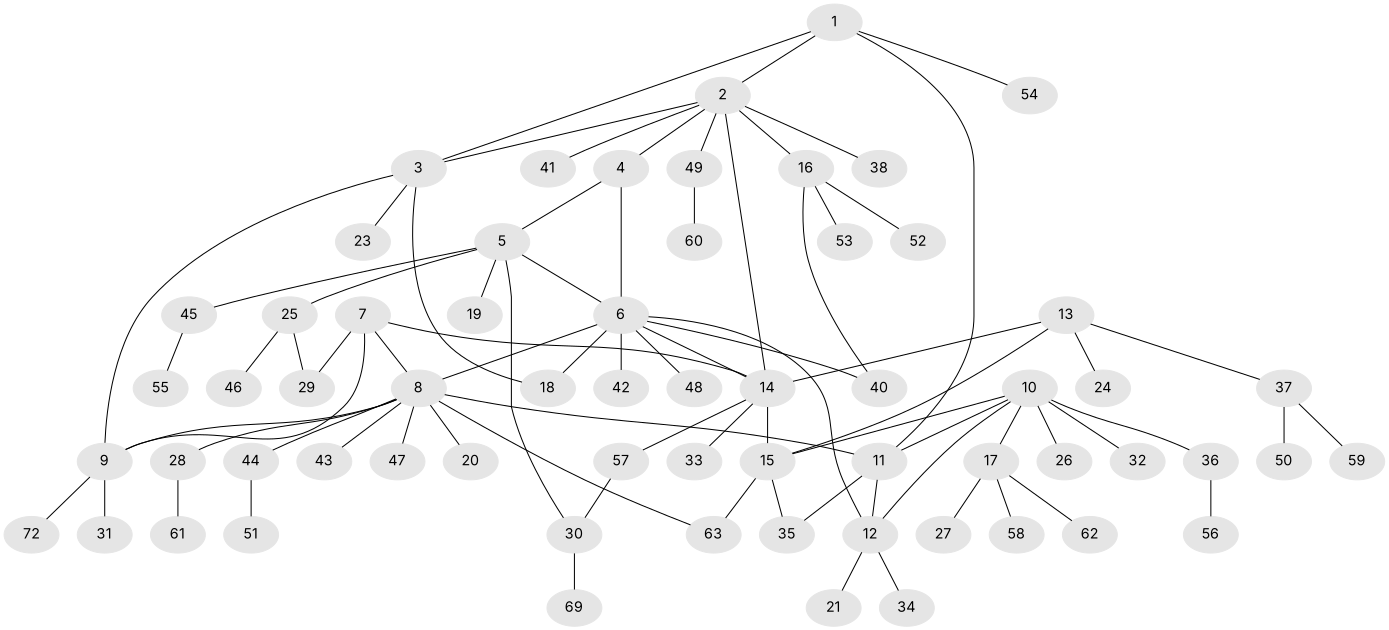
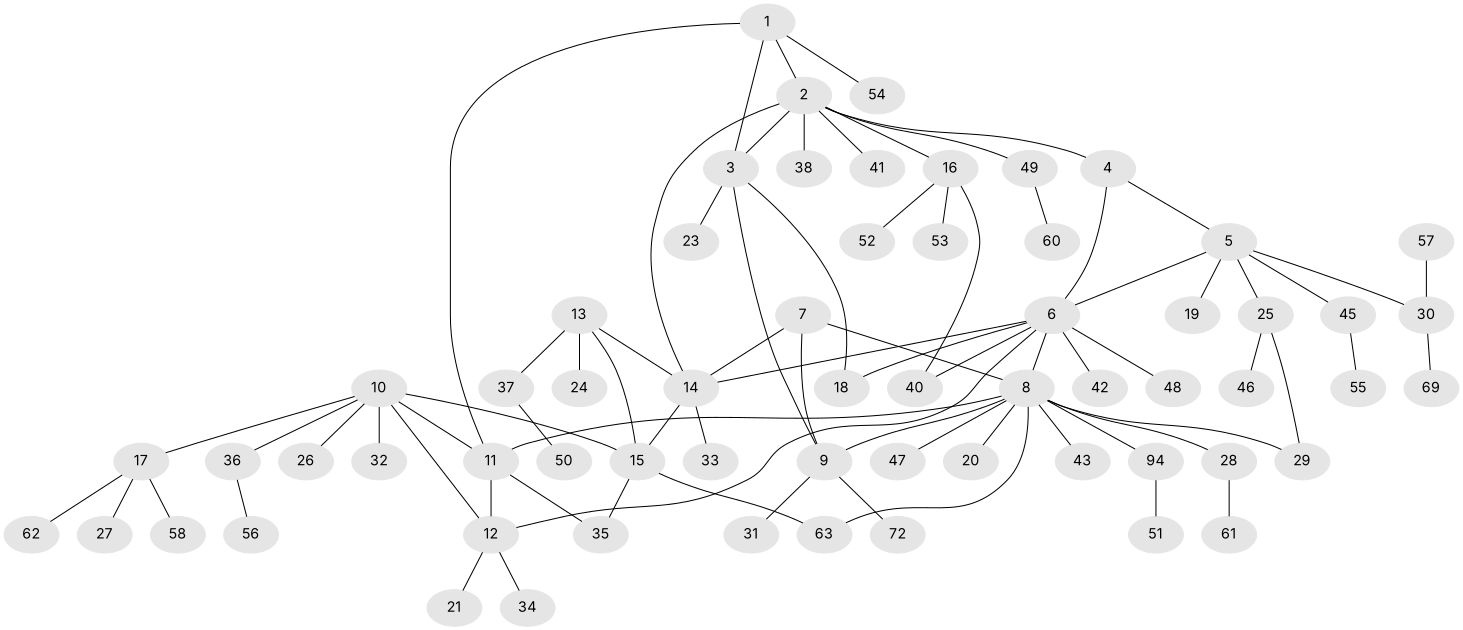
edge "7" -- "29": now "8" -- "29"
edge "14" -- "57": removed
node "44": label "44" -> "94"
node "59": removed
